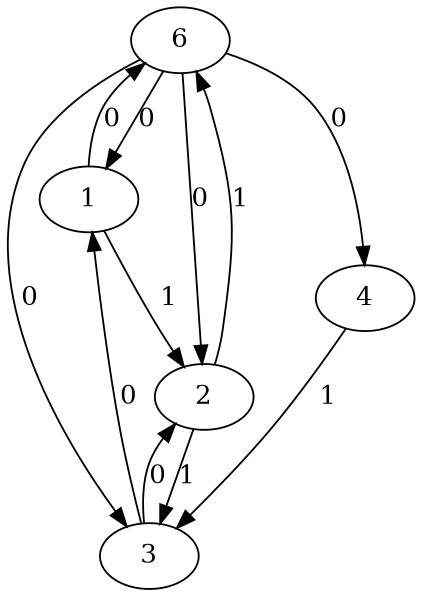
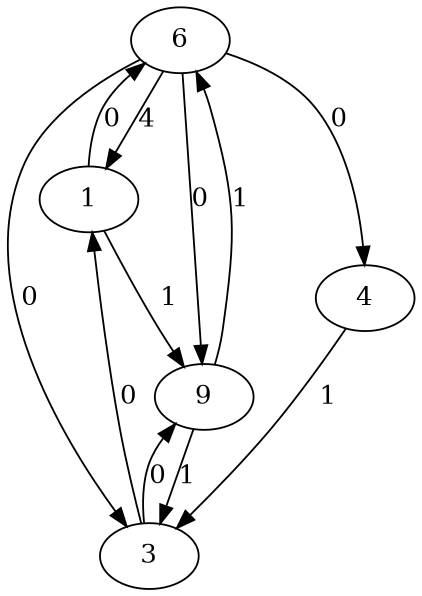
edge "6" -> "1": label "0" -> "4"
node "2": label "2" -> "9"
